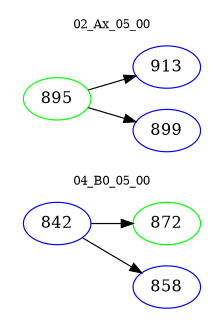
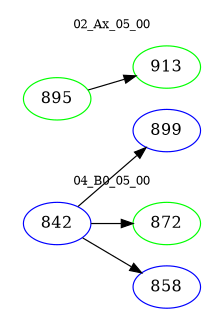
node "913": color blue -> green
edge "895" -> "899": now "842" -> "899"
